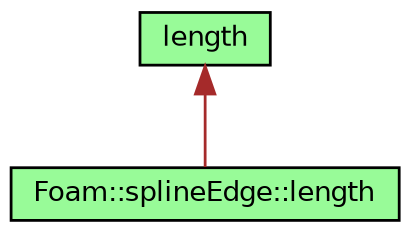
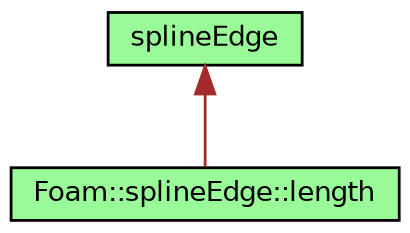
node "length": label "length" -> "splineEdge"
